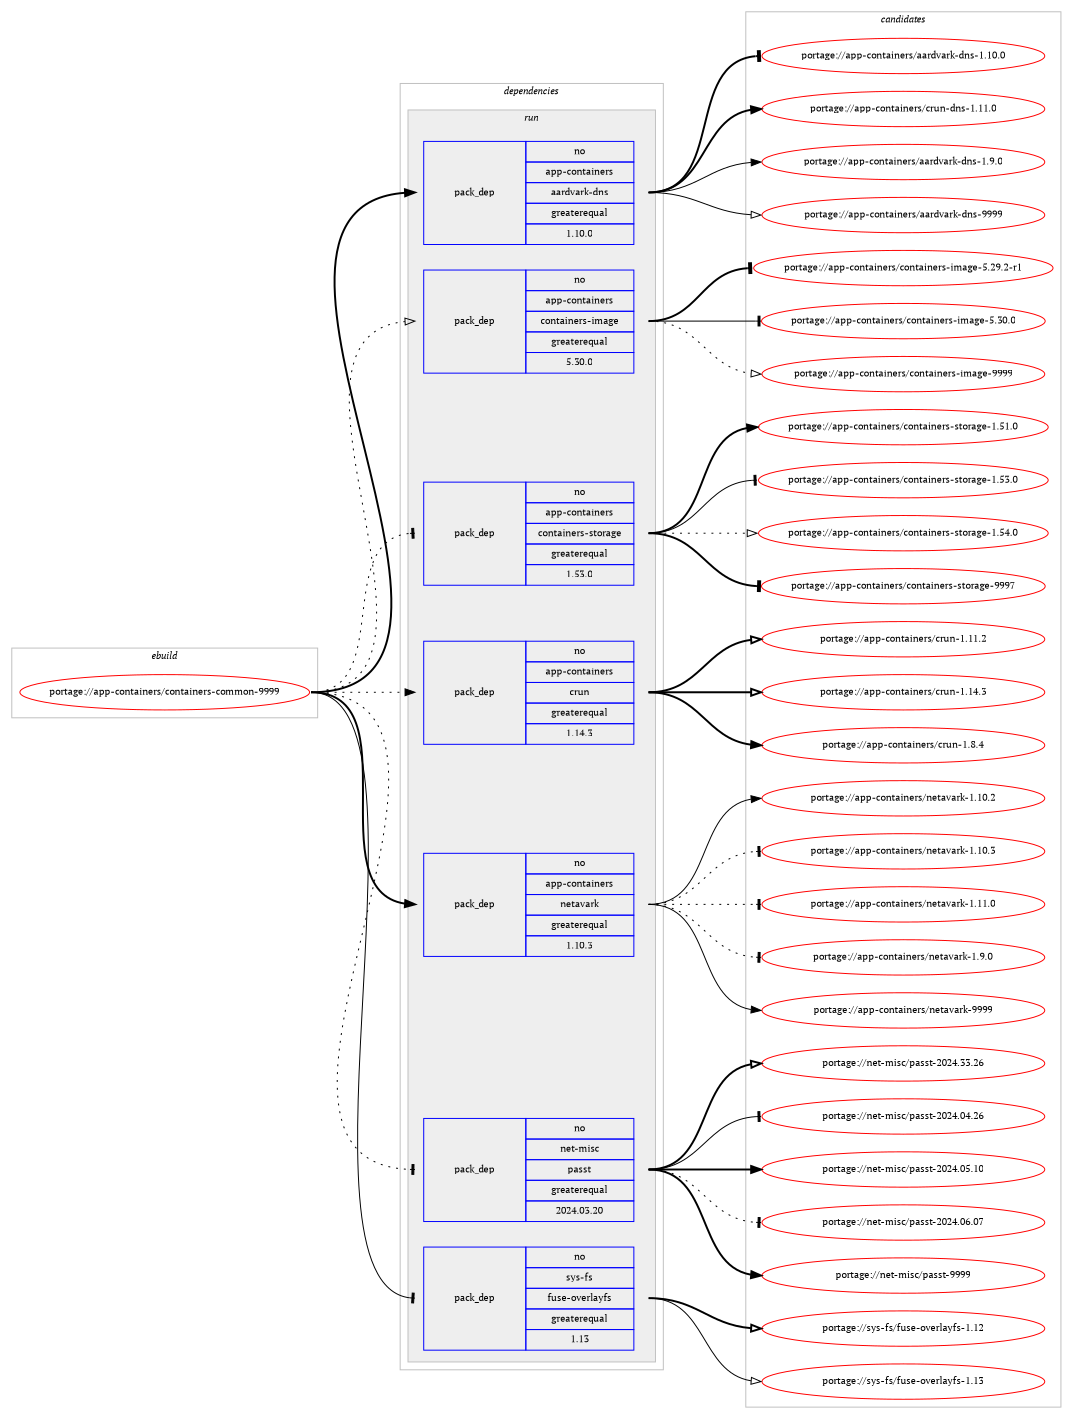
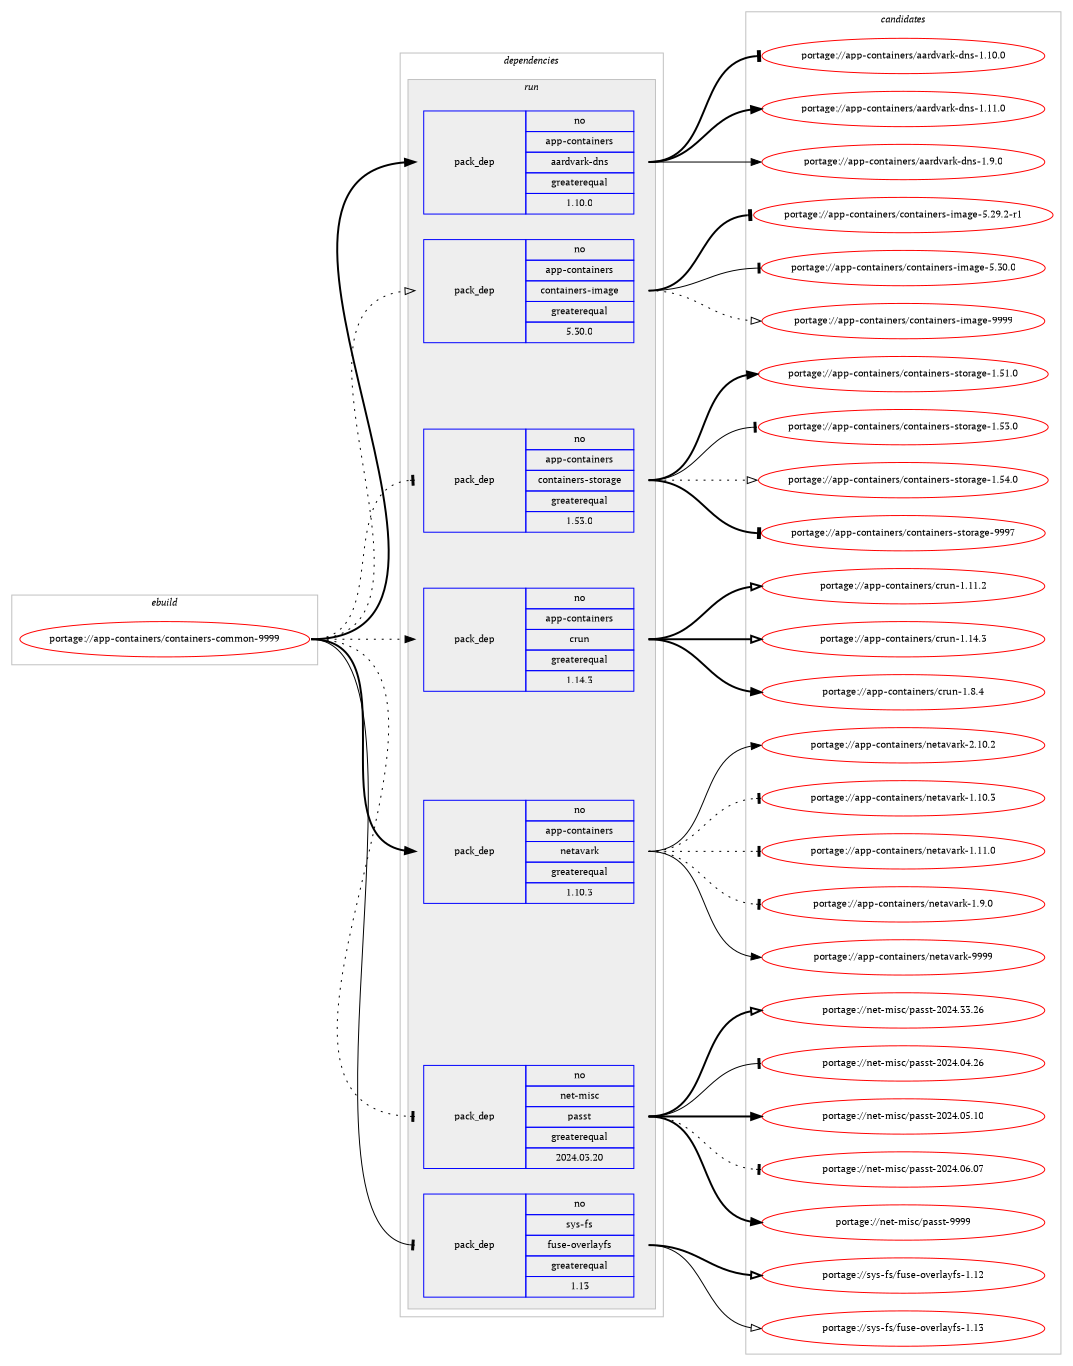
node "portage://app-containers/crun-dns-1.11.0": label "portage://app-containers/crun-dns-1.11.0" -> "portage://app-containers/aardvark-dns-1.11.0"
node "portage://app-containers/aardvark-dns-9999": removed
node "portage://app-containers/netavark-1.10.2": label "portage://app-containers/netavark-1.10.2" -> "portage://app-containers/netavark-2.10.2"
